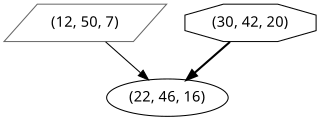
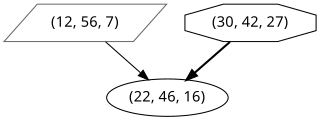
node "(12, 50, 7)": label "(12, 50, 7)" -> "(12, 56, 7)"
node "(30, 42, 20)": label "(30, 42, 20)" -> "(30, 42, 27)"
